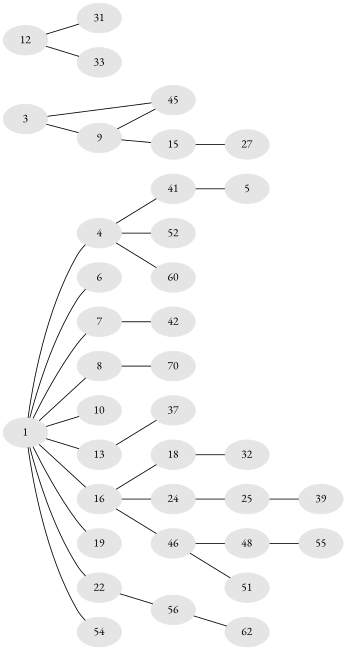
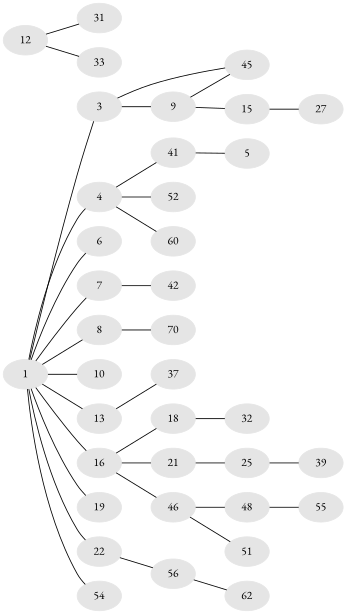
edge "3" -- "1": added
node "24": label "24" -> "21"
